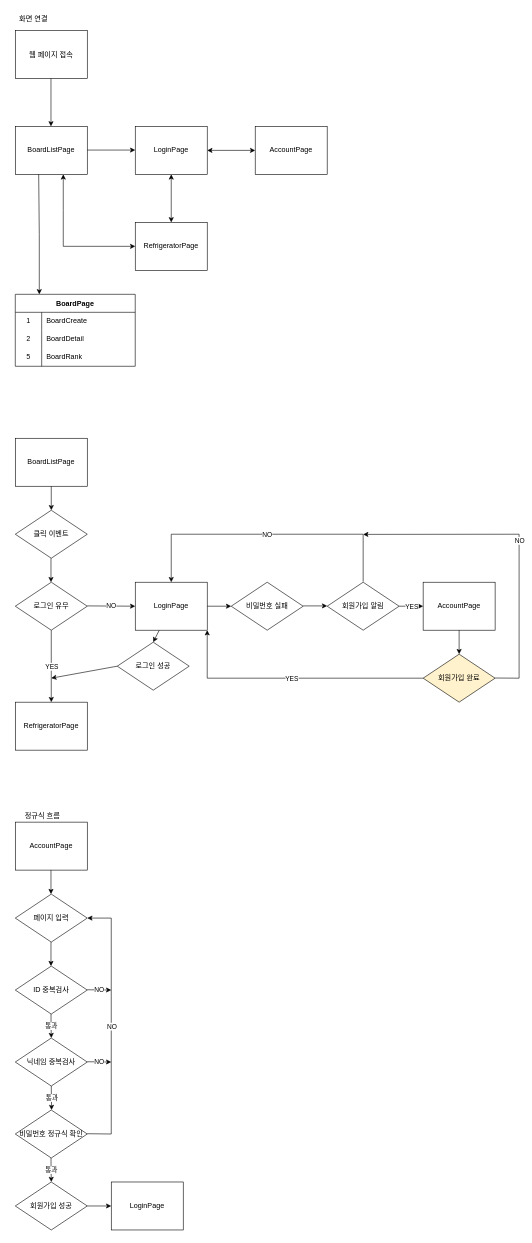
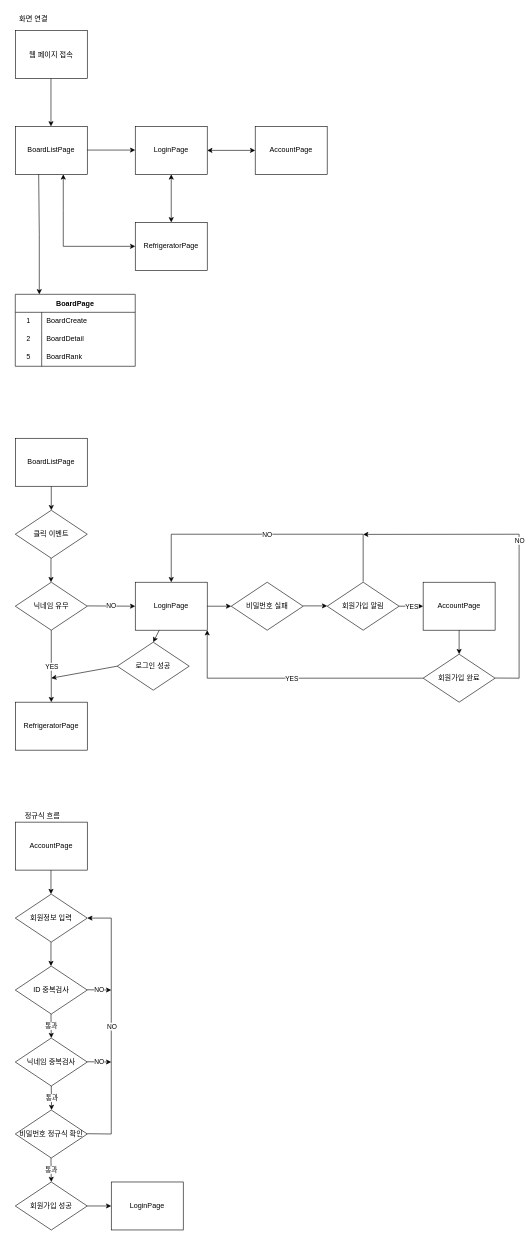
node "로그인 유무": label "로그인 유무" -> "닉네임 유무"
node "회원가입 완료": fillcolor #fff2cc -> #ffffff
node "페이지 입력": label "페이지 입력" -> "회원정보 입력"
